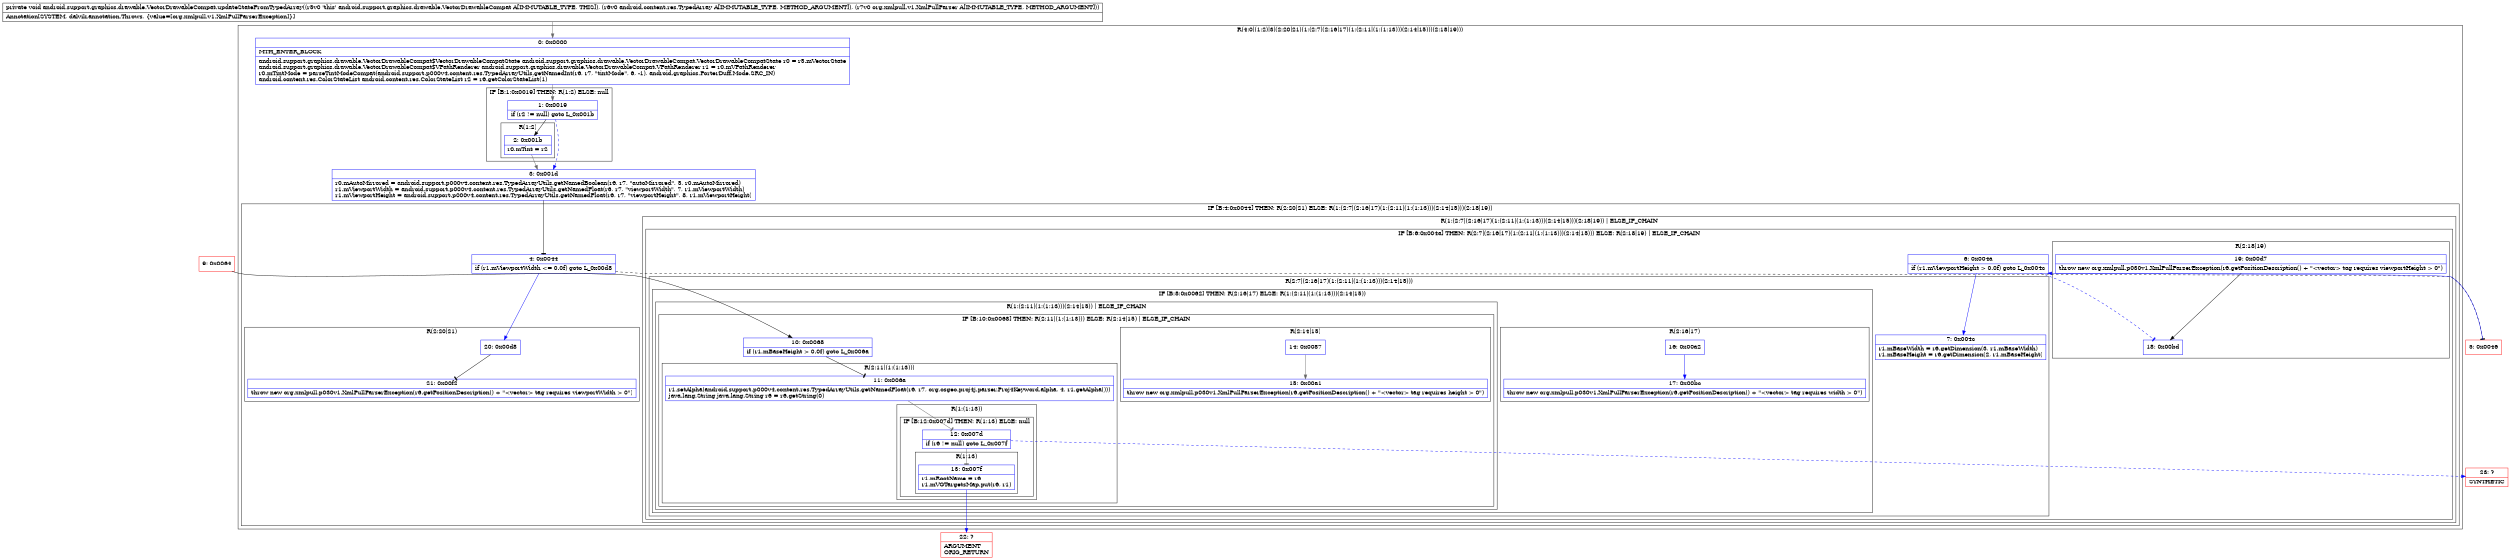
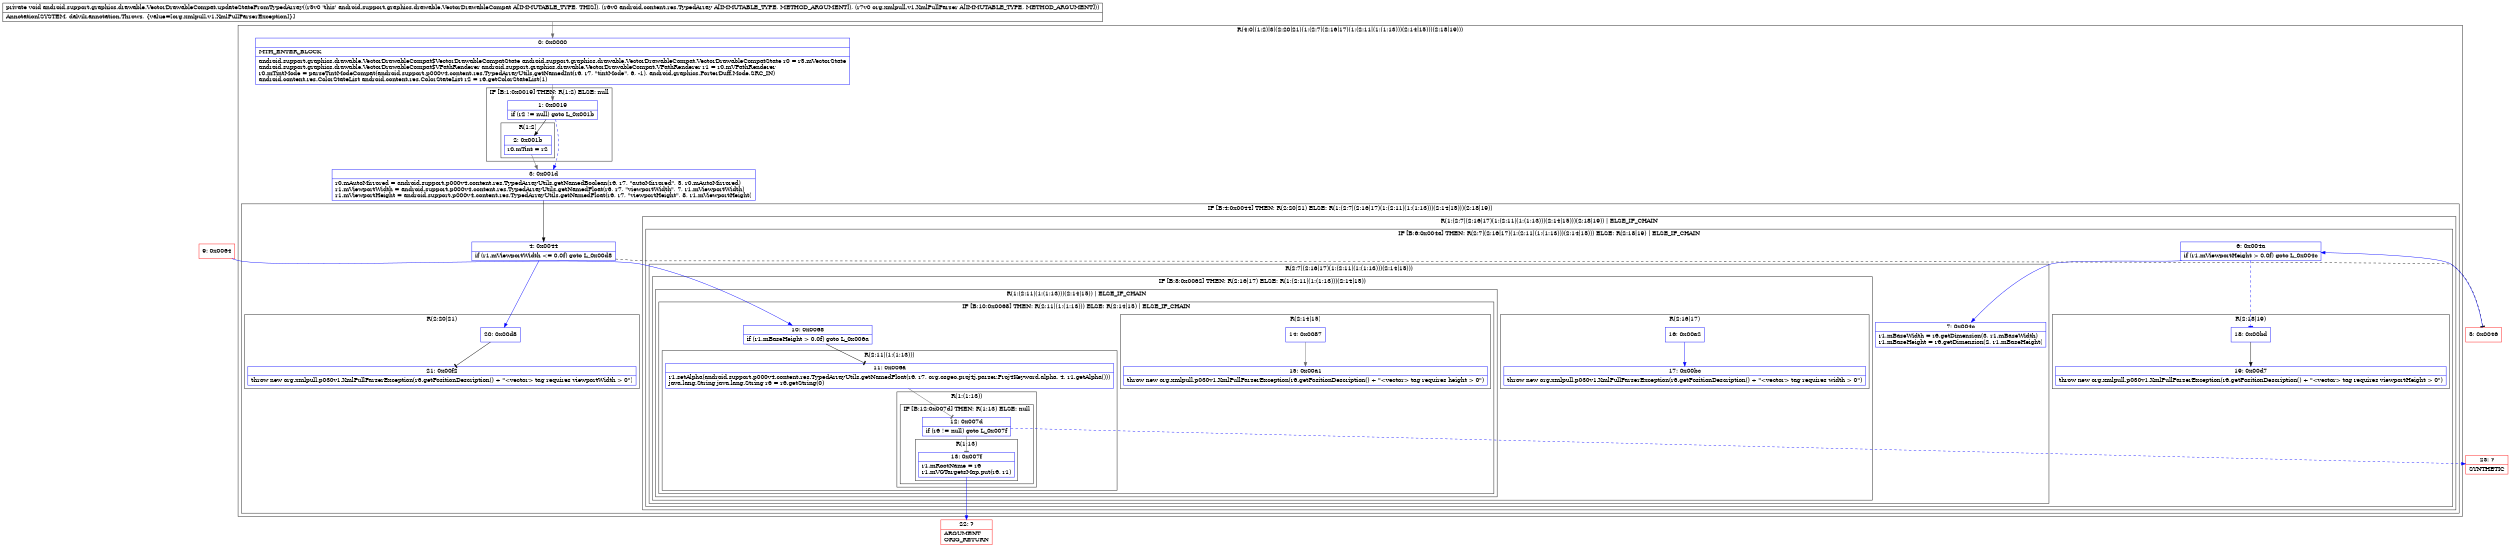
edge "3: 0x001d" -> "4: 0x0044": arrowhead tee -> normal
edge "9: 0x0064" -> "10: 0x0068": color black -> blue
edge "19: 0x00d7" -> "18: 0x00bd": reversed
